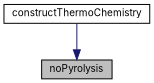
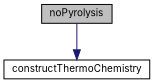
edge "constructThermoChemistry" -> "noPyrolysis": reversed
